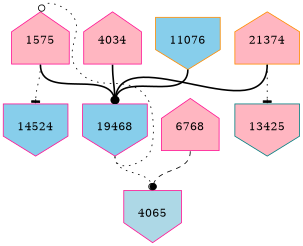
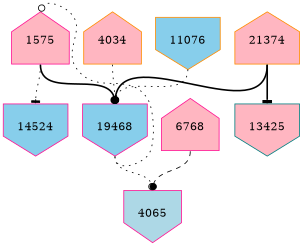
node "4034": color deeppink -> darkorange
edge "4034" -> "19468": style bold -> dotted
edge "21374" -> "13425": style dotted -> bold
edge "11076" -> "19468": style bold -> dotted
